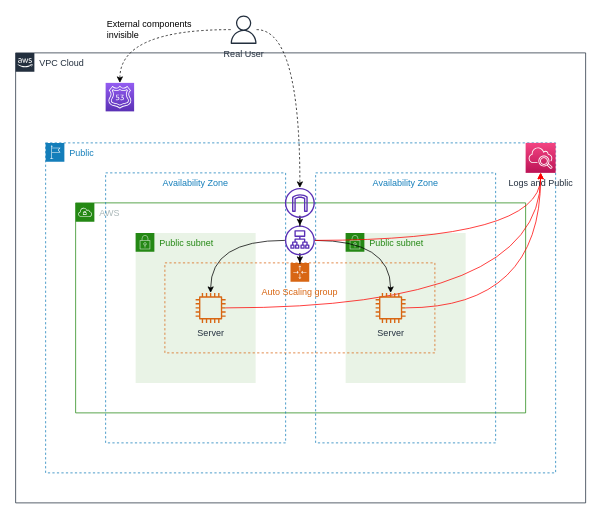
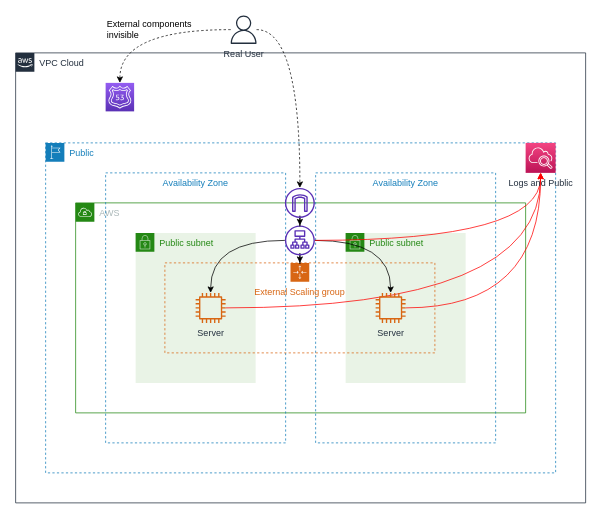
node "Auto Scaling group": label "Auto Scaling group" -> "External Scaling group"
